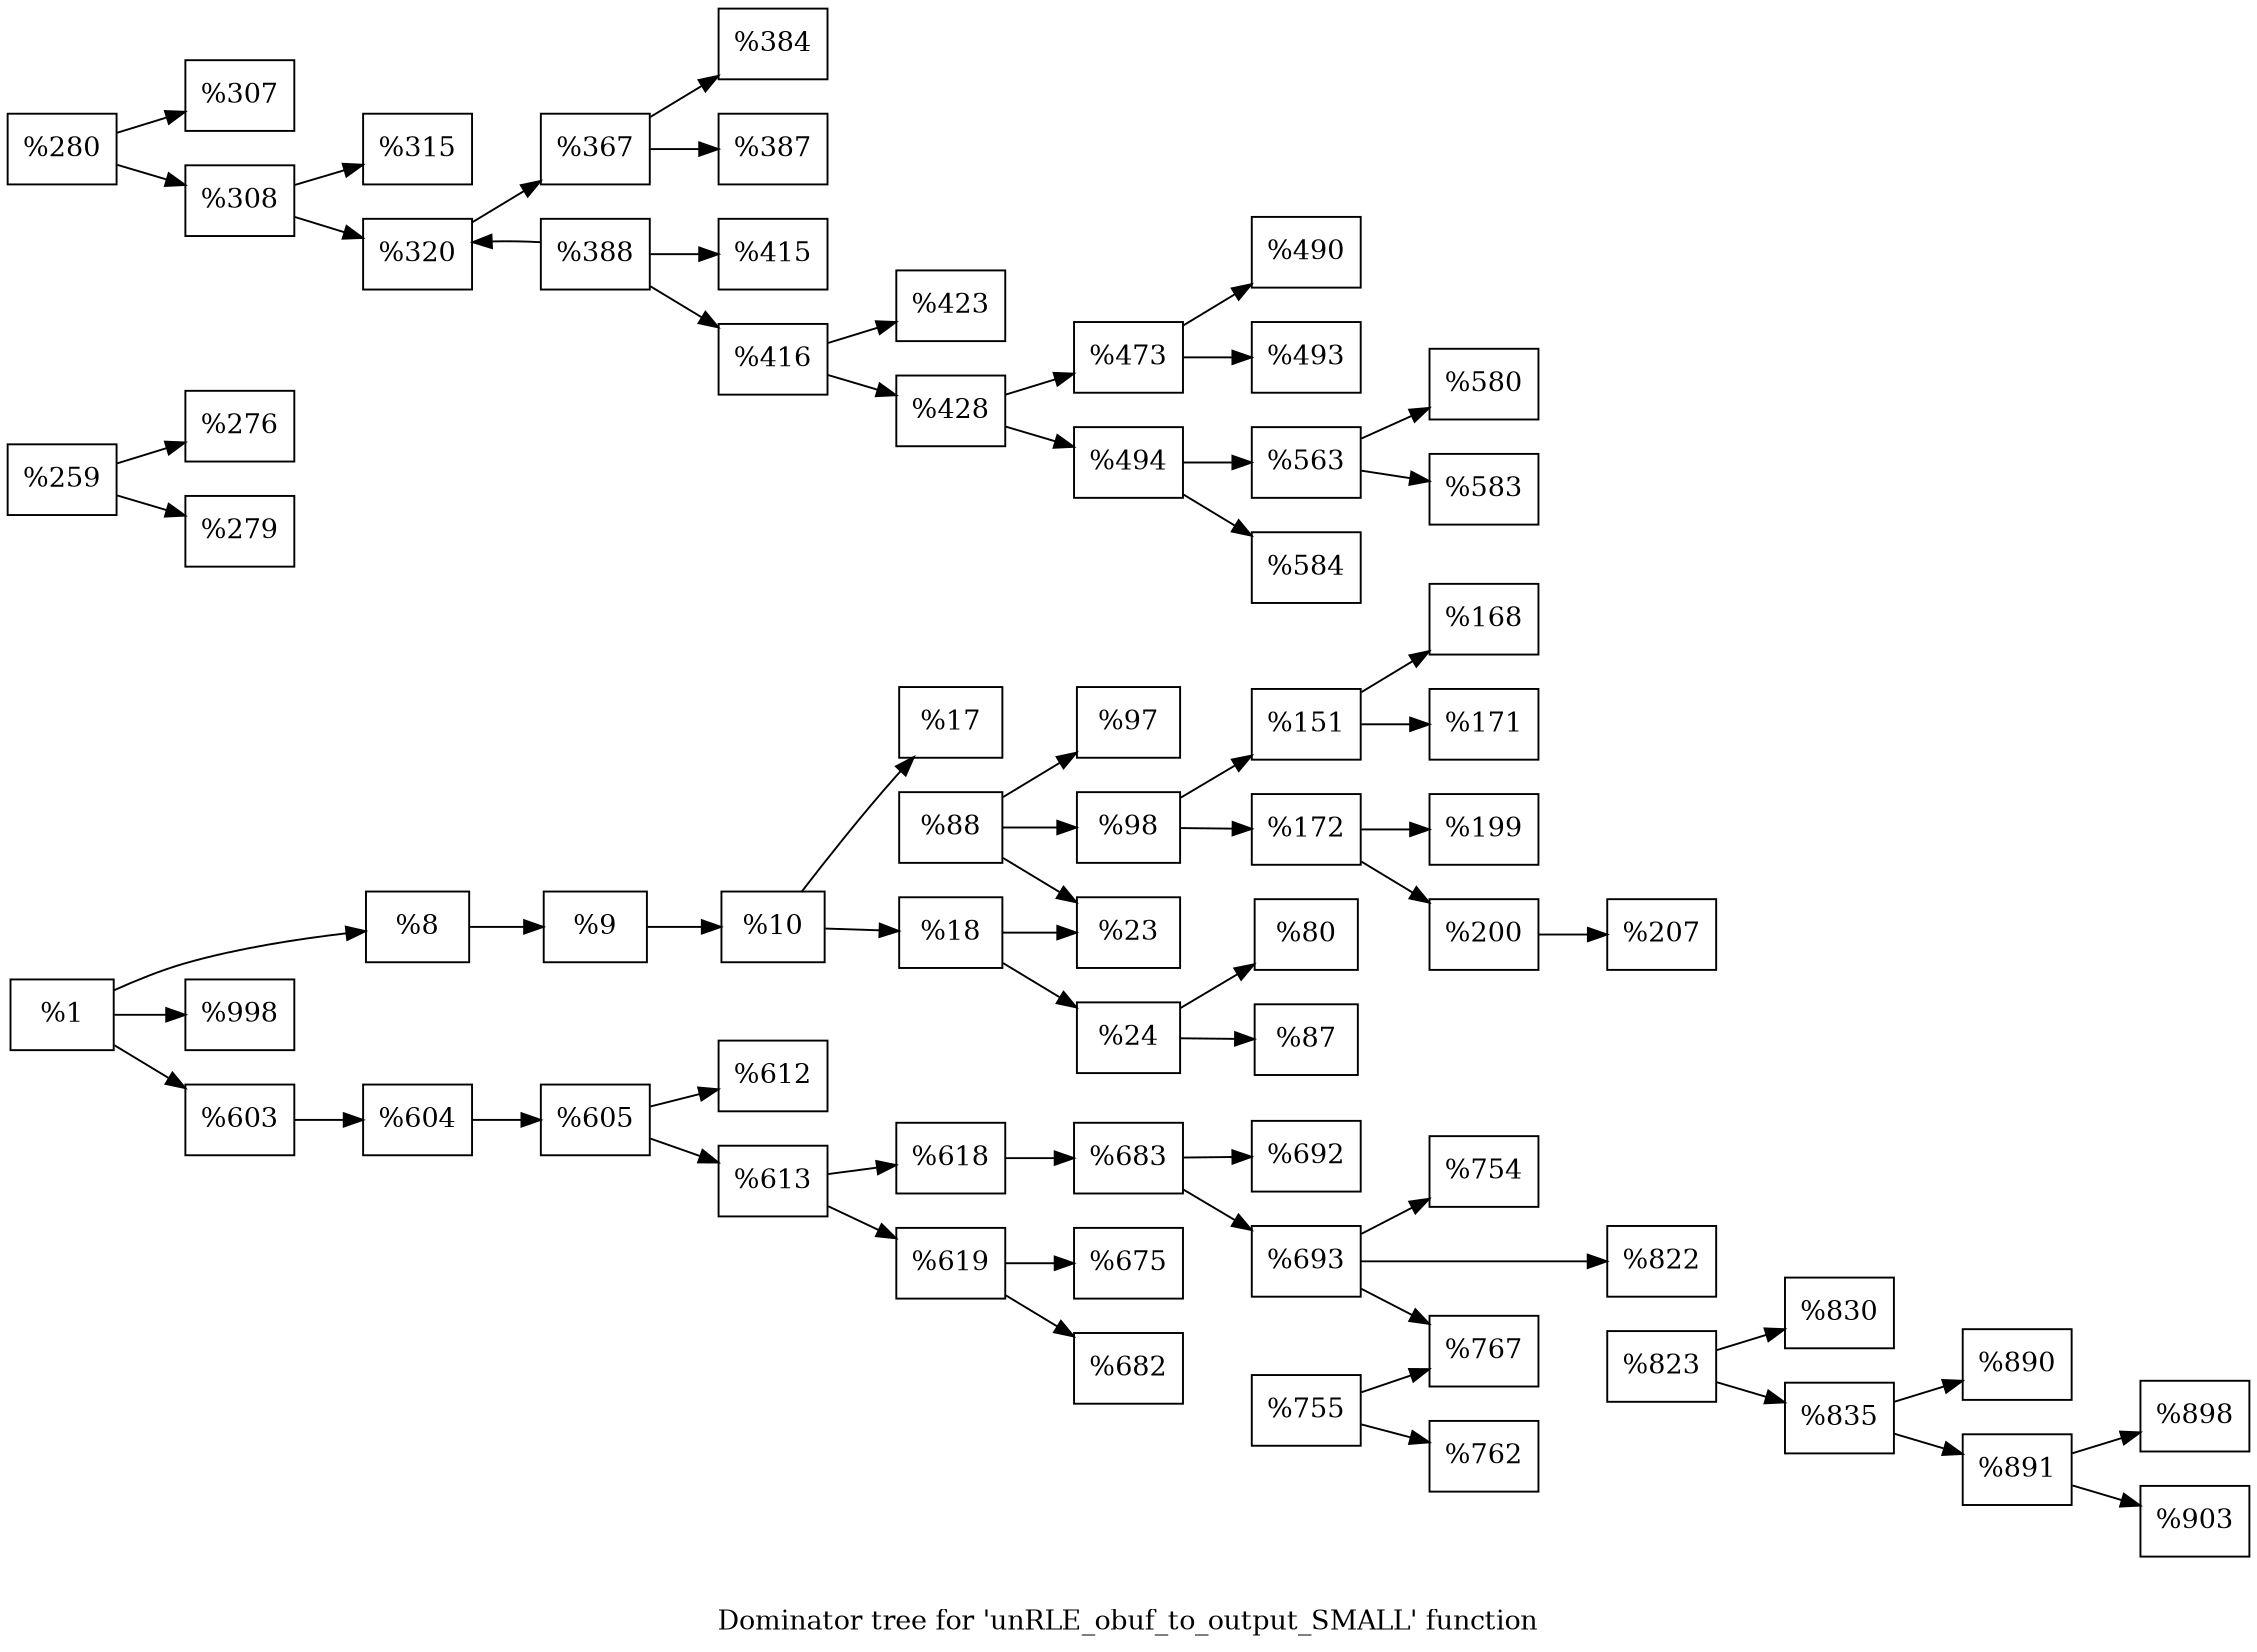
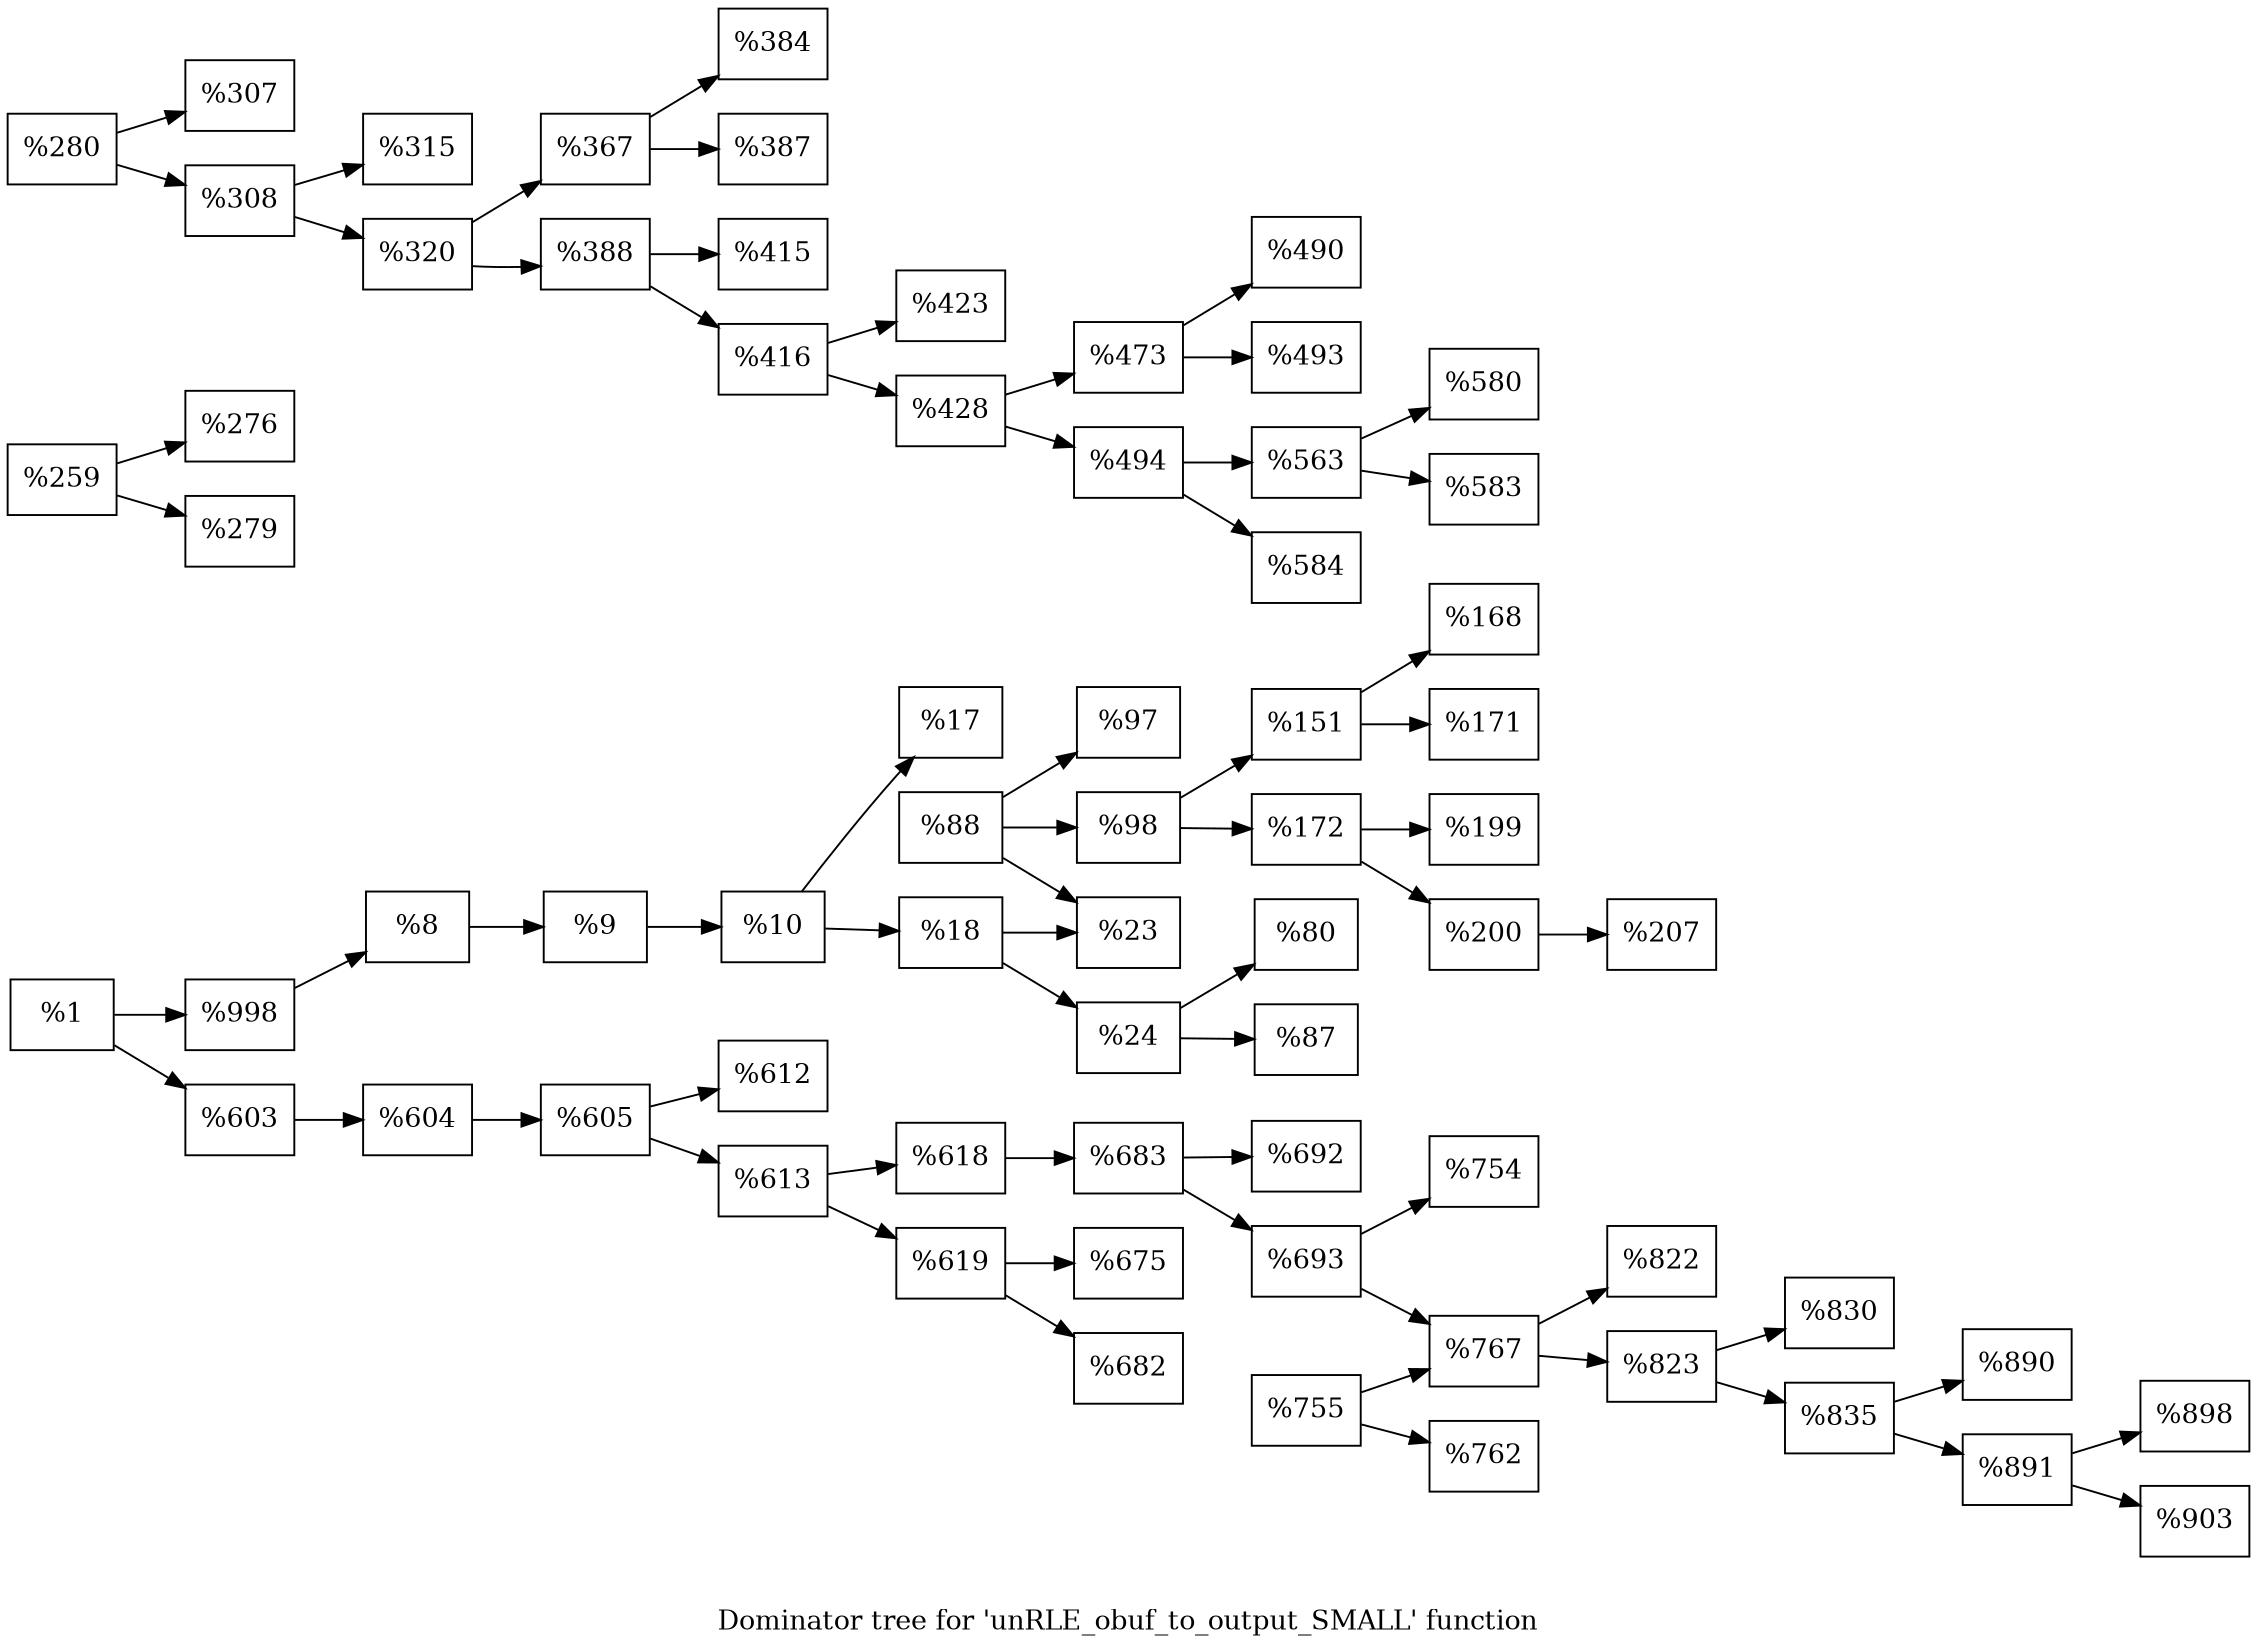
edge "%388" -> "%320": reversed
edge "%1" -> "%8": now "%998" -> "%8"
edge "%693" -> "%822": now "%767" -> "%822"
edge "%767" -> "%823": added
